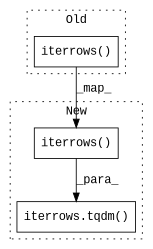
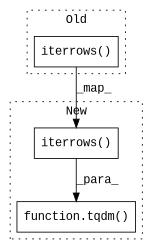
node "iterrows.tqdm()": label "iterrows.tqdm()" -> "function.tqdm()"
